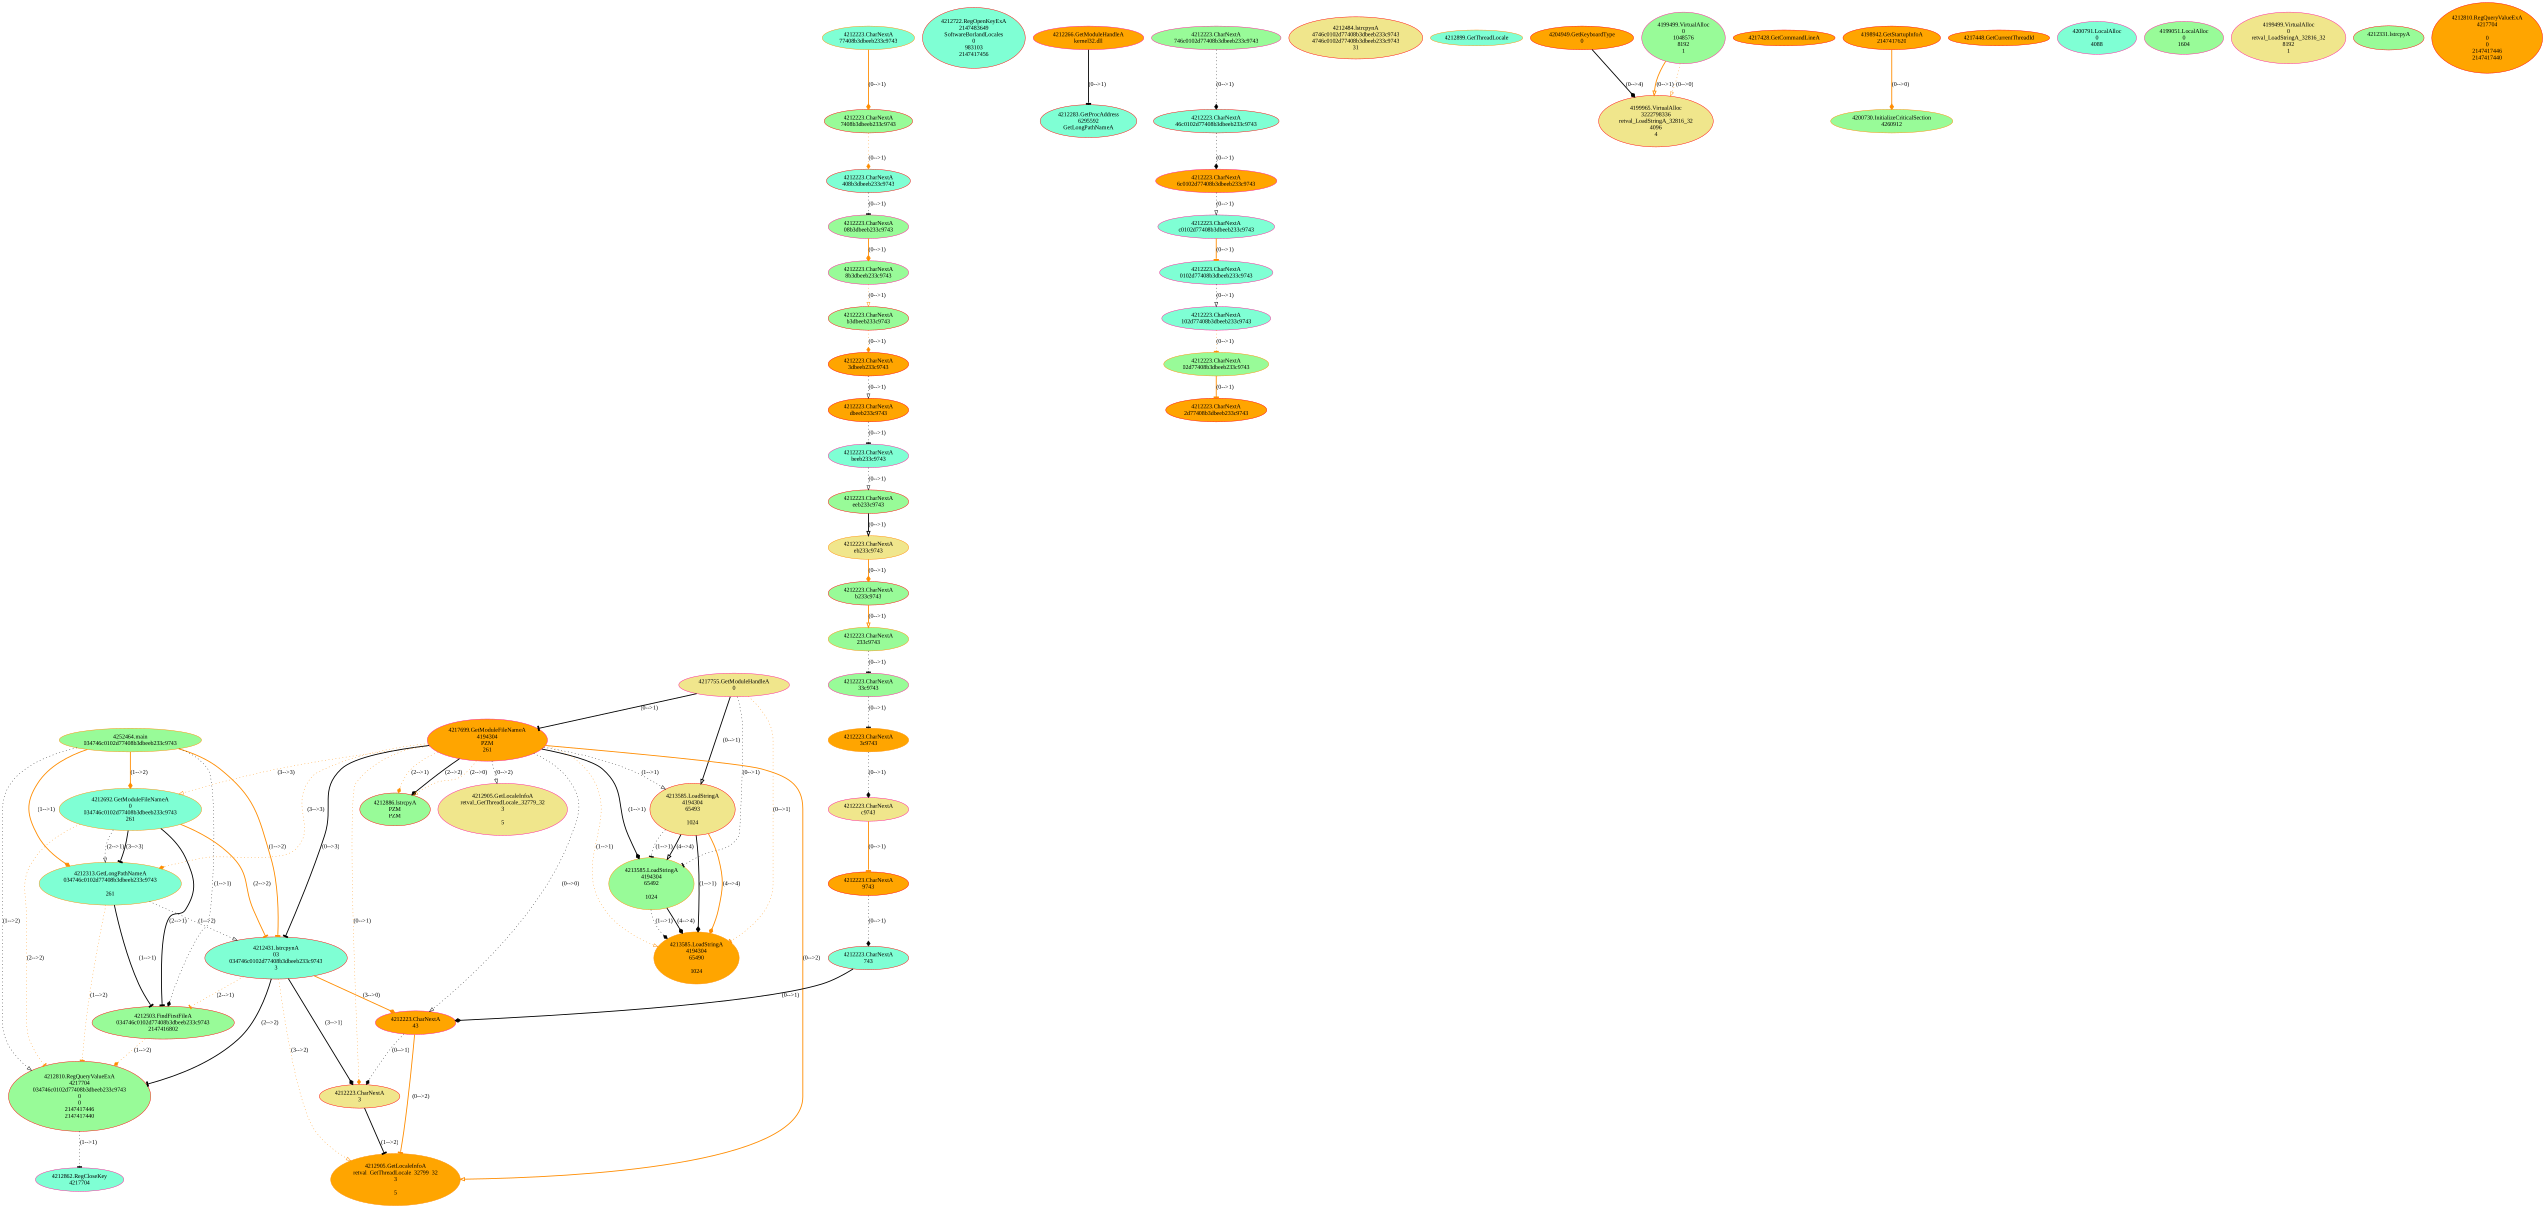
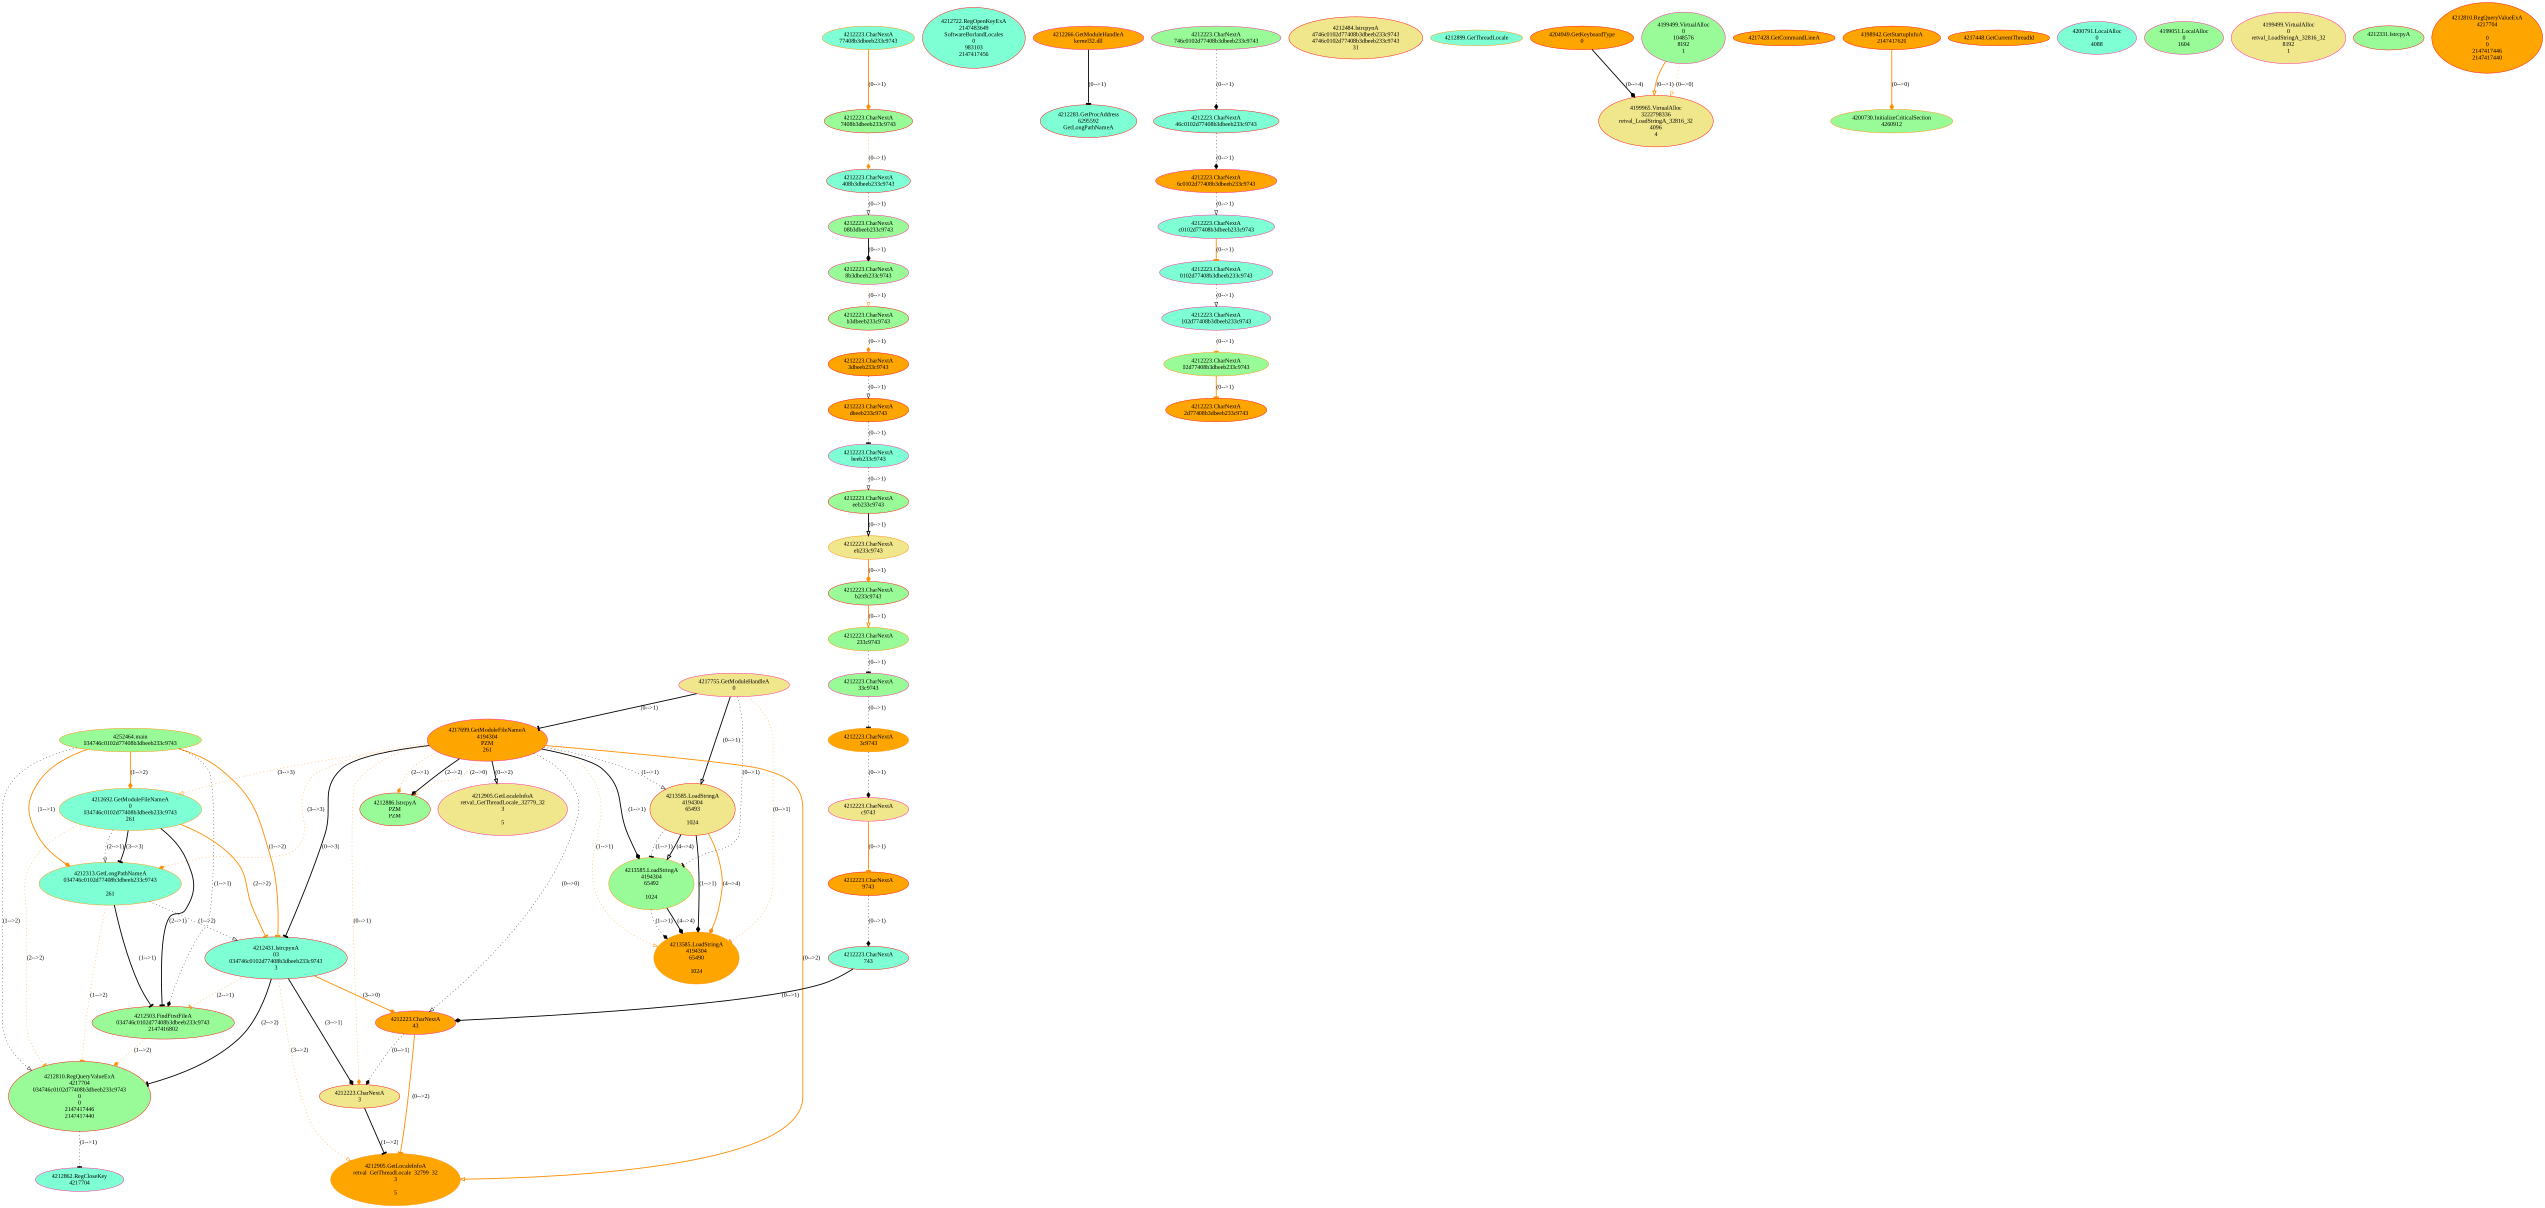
edge "4212223.CharNextA 408b3dbeeb233c9743" -> "4212223.CharNextA 08b3dbeeb233c9743": arrowhead tee -> onormal
edge "4212223.CharNextA 08b3dbeeb233c9743" -> "4212223.CharNextA 8b3dbeeb233c9743": color darkorange -> black
edge "4217699.GetModuleFileNameA 4194304 PZM 261" -> "4212905.GetLocaleInfoA retval_GetThreadLocale_32779_32 3 5": style dotted -> bold
